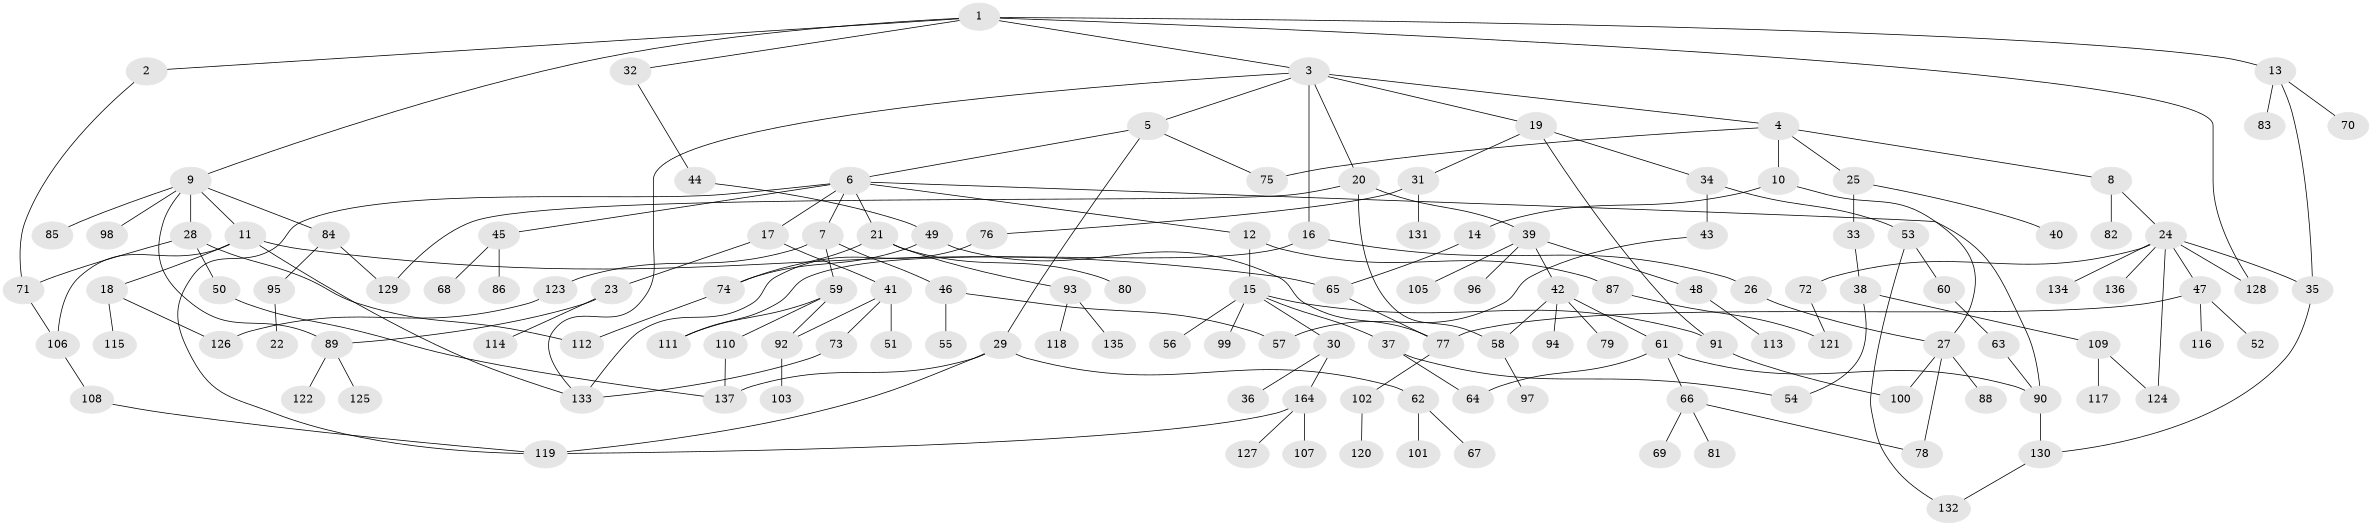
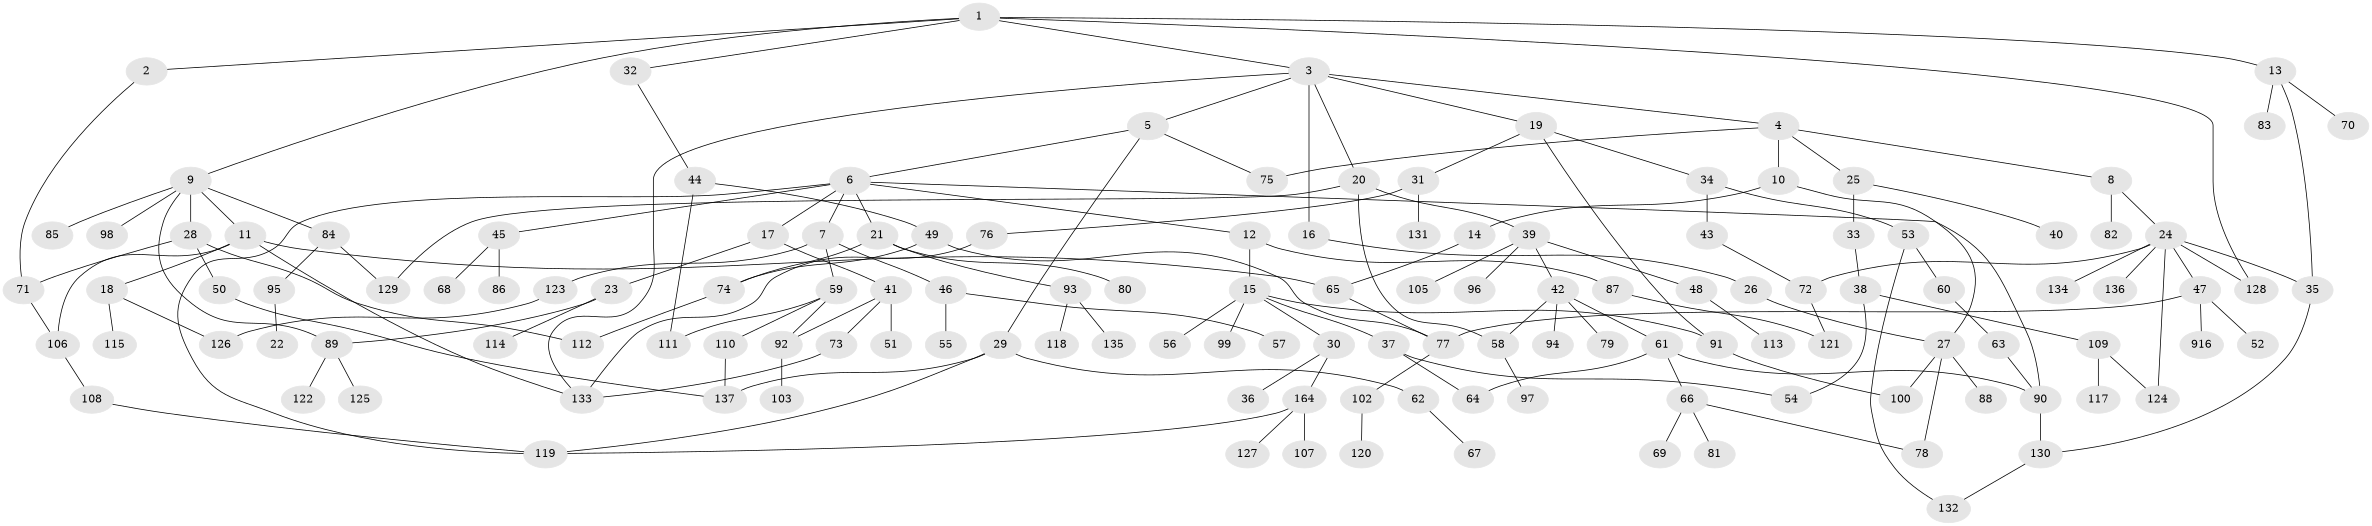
edge "16" -- "111": now "44" -- "111"
edge "43" -- "57": now "43" -- "72"
node "116": label "116" -> "916"
node "101": removed
